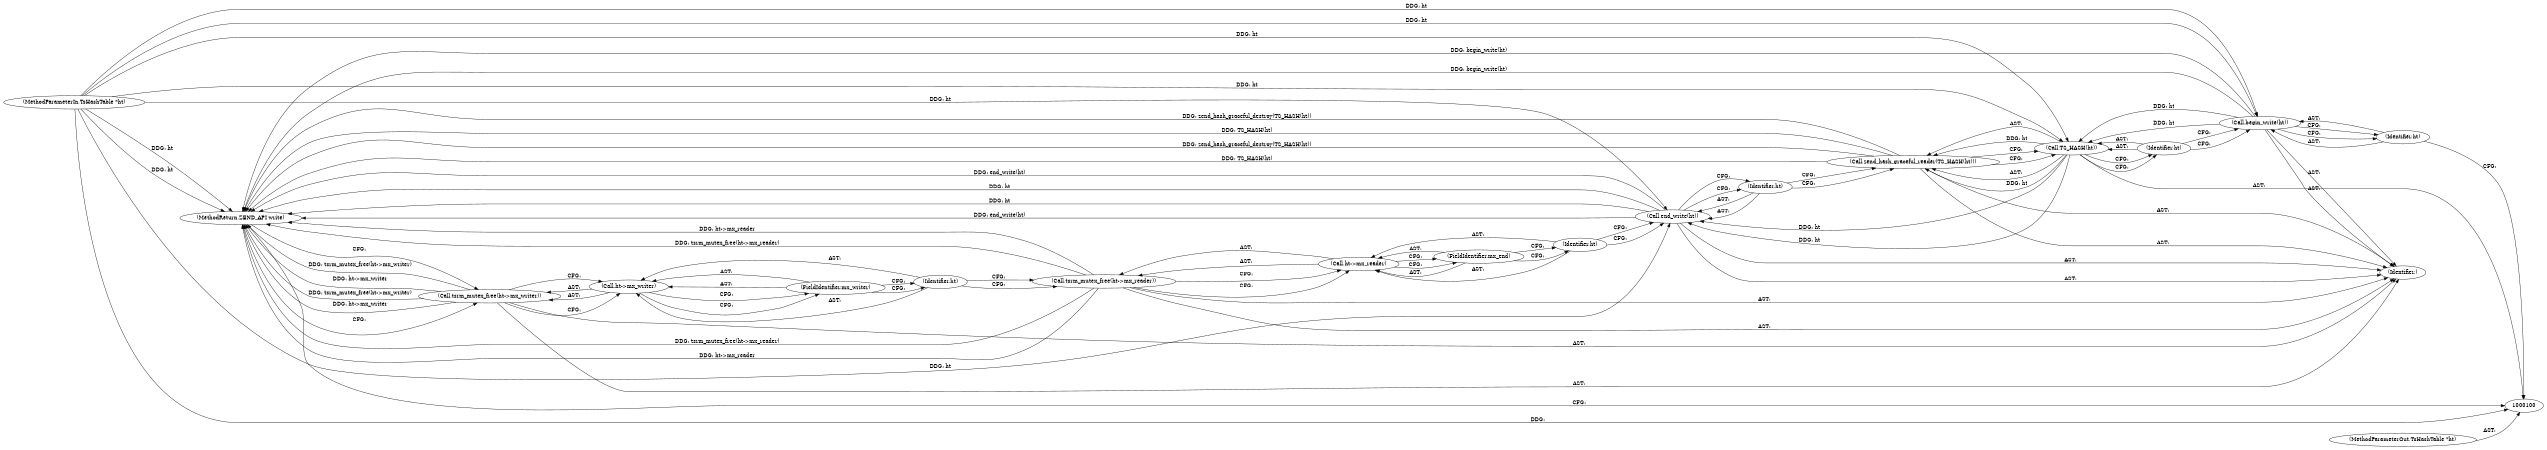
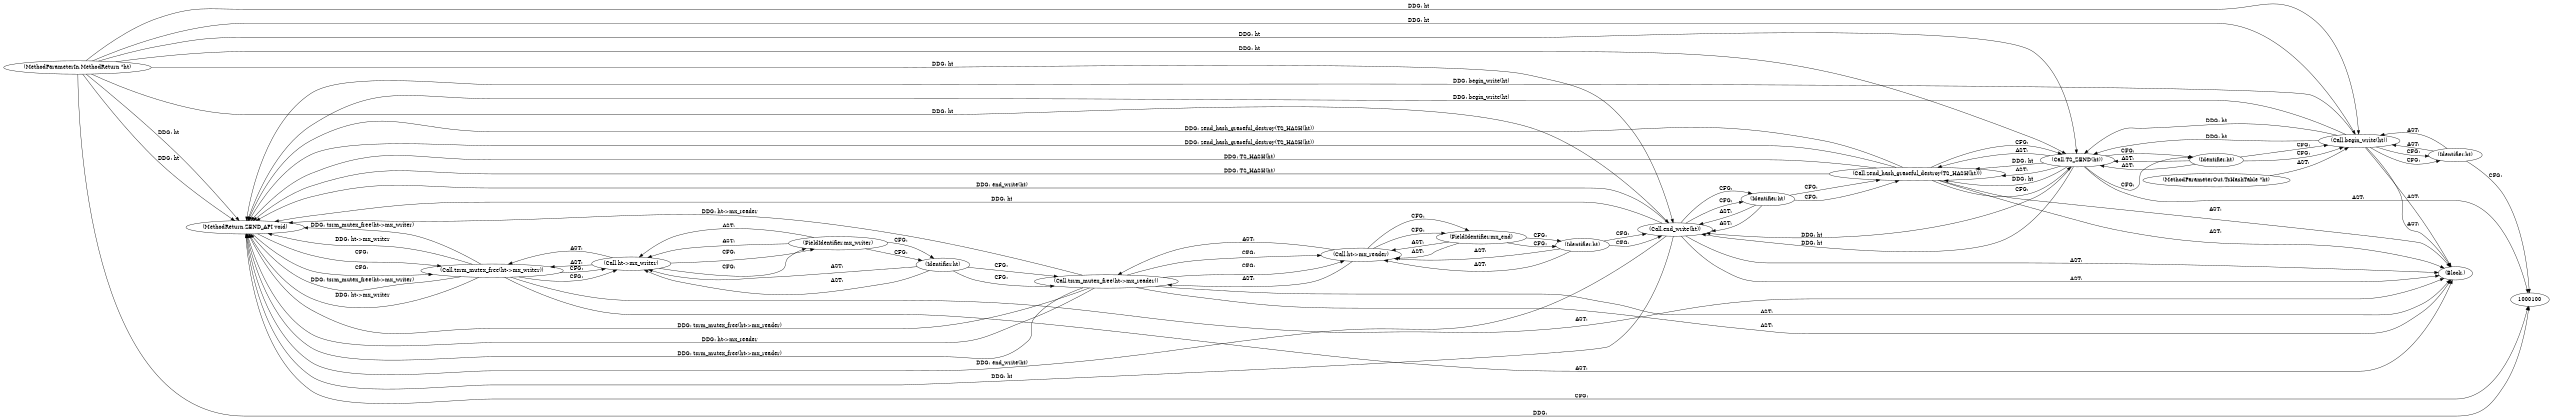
node "(MethodParameterIn,TsHashTable *ht)": label "(MethodParameterIn,TsHashTable *ht)" -> "(MethodParameterIn,MethodReturn *ht)"
node "(Call,TS_HASH(ht))": label "(Call,TS_HASH(ht))" -> "(Call,TS_ZEND(ht))"
node "(Call,zend_hash_graceful_reader(TS_HASH(ht)))": label "(Call,zend_hash_graceful_reader(TS_HASH(ht)))" -> "(Call,zend_hash_graceful_destroy(TS_HASH(ht)))"
node "(MethodReturn,ZEND_API write)": label "(MethodReturn,ZEND_API write)" -> "(MethodReturn,ZEND_API void)"
node "(Identifier,)": label "(Identifier,)" -> "(Block,)"
edge "(MethodParameterOut,TsHashTable *ht)" -> "1000100": now "(MethodParameterOut,TsHashTable *ht)" -> "(Call,begin_write(ht))"
